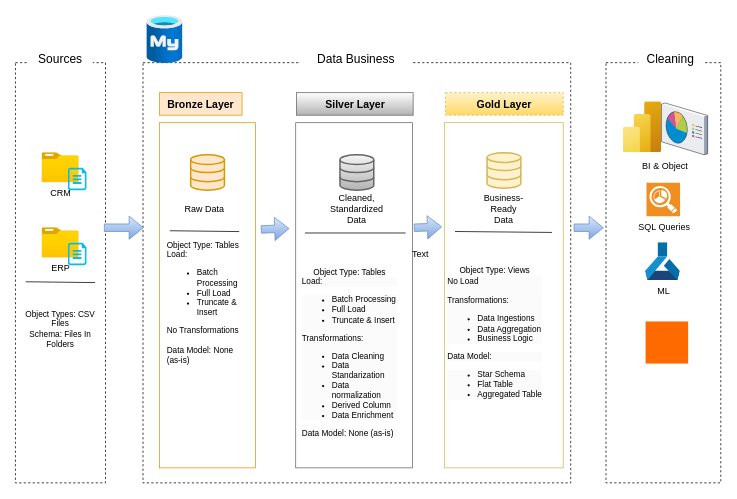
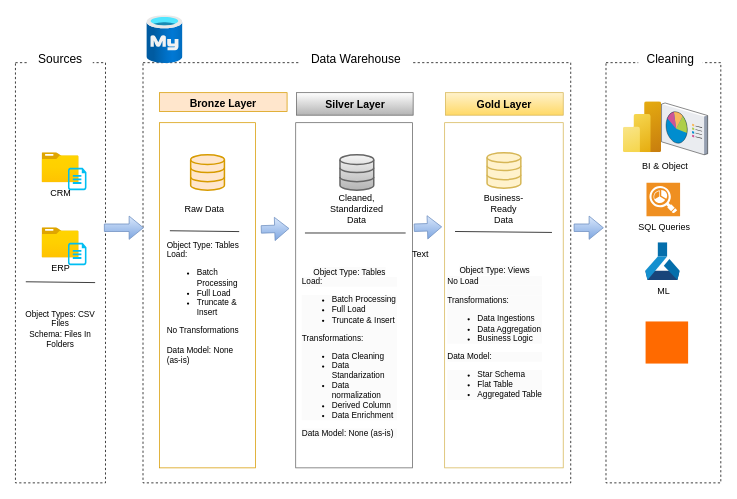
node "Data Business": label "Data Business" -> "Data Warehouse"
node "Bronze Layer": size 83x23 -> 128x19
node "Gold Layer": style dashed -> solid
